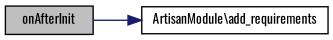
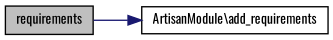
node "onAfterInit": label "onAfterInit" -> "requirements"
